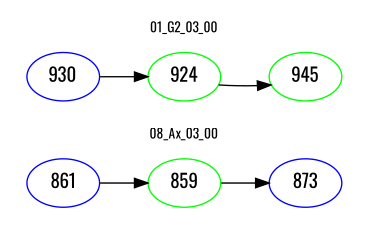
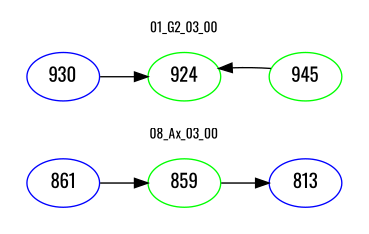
edge "924" -> "945": reversed
node "873": label "873" -> "813"
